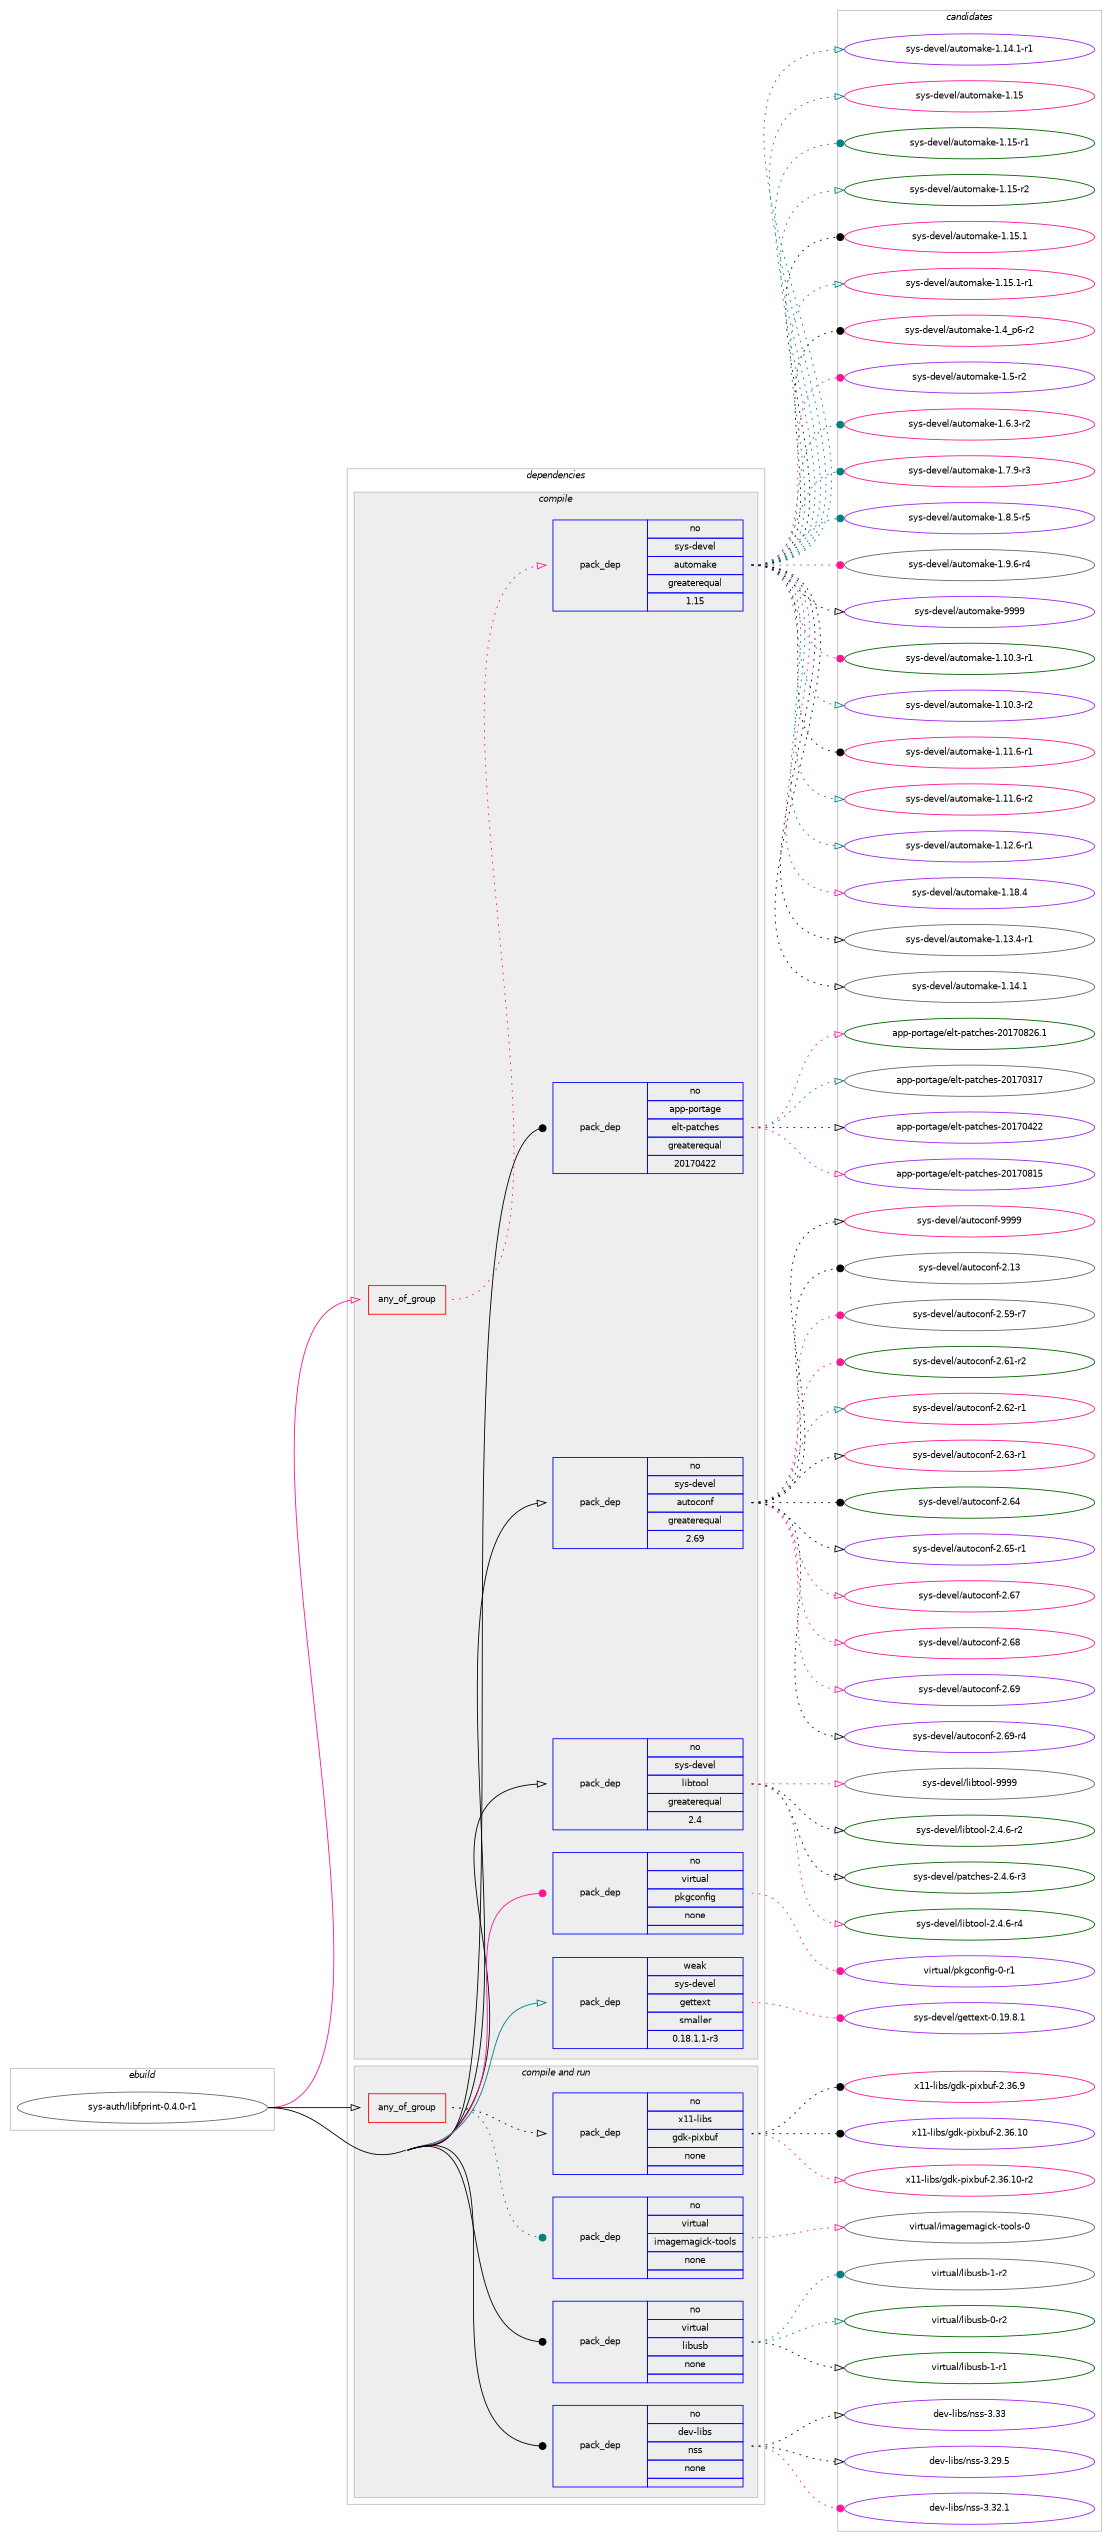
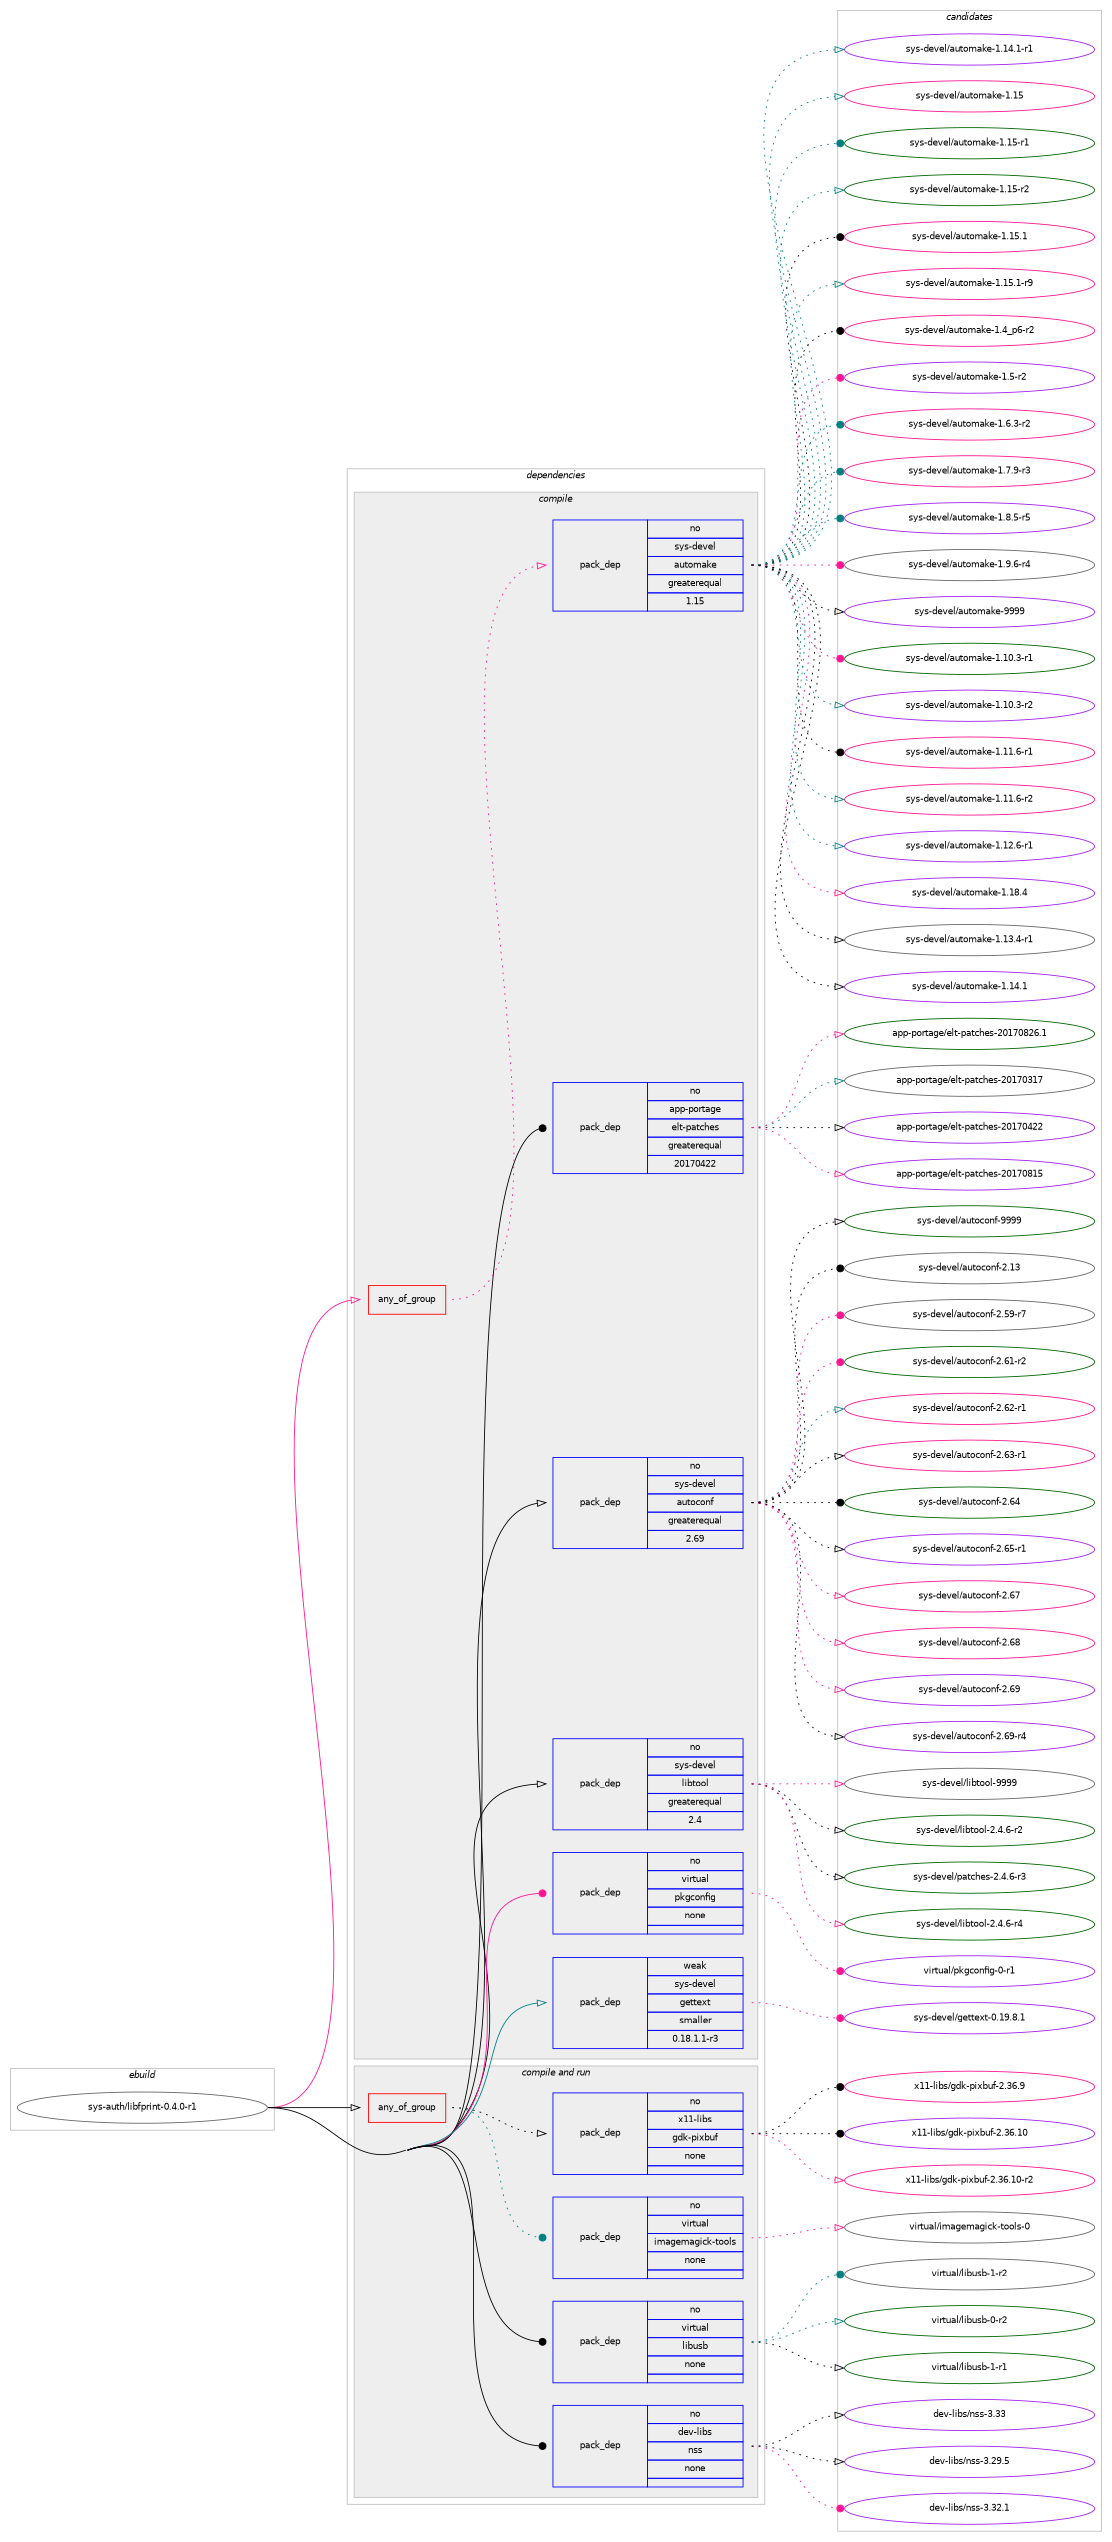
node "sys-devel/automake-1.15.1-r1": label "sys-devel/automake-1.15.1-r1" -> "sys-devel/automake-1.15.1-r9"
node "sys-devel/automake-1.14.1": color gray40 -> purple
node "sys-devel/autoconf-9999": color deeppink -> darkgreen
